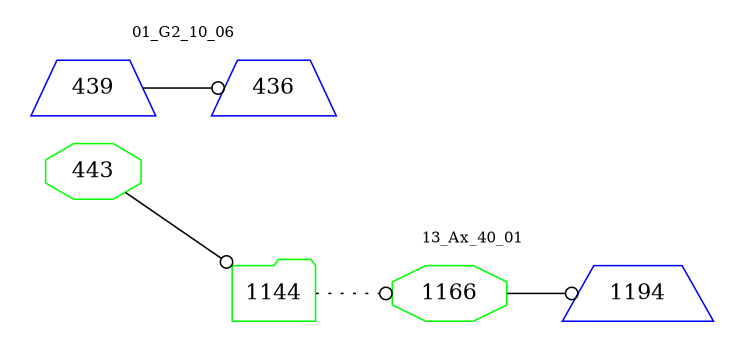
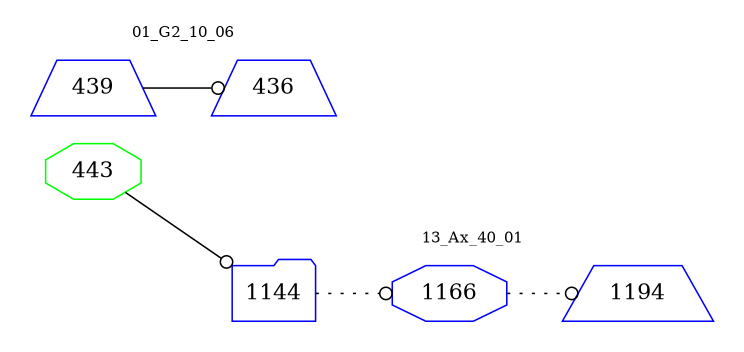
node "1144": color green -> blue
node "1166": color green -> blue
edge "1166" -> "1194": style solid -> dotted
